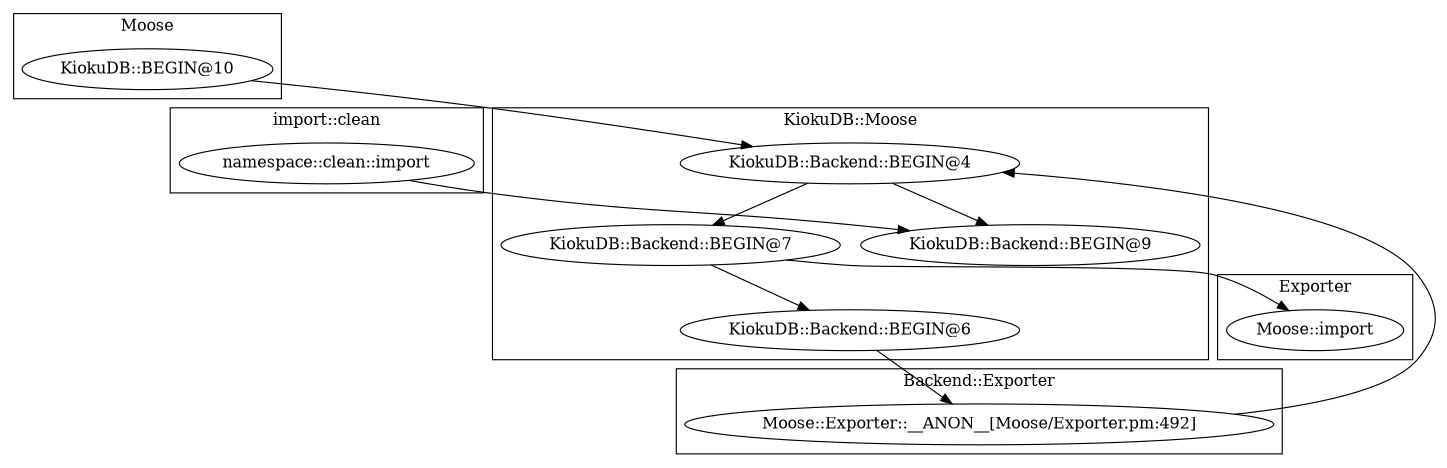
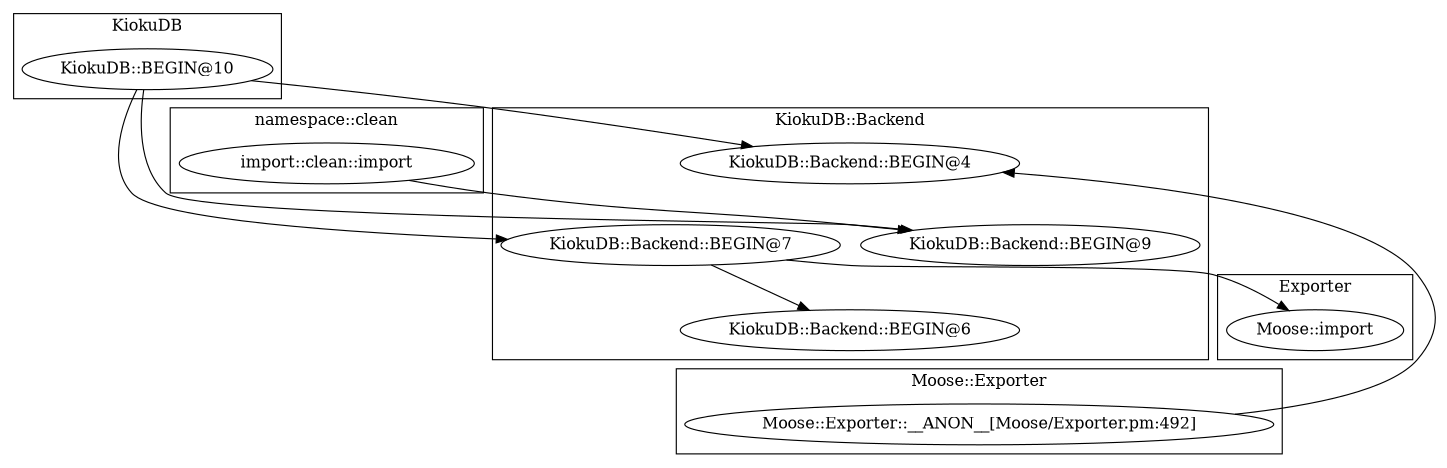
cluster "Moose": label "Moose" -> "KiokuDB"
cluster "import::clean": label "import::clean" -> "namespace::clean"
cluster "KiokuDB::Moose": label "KiokuDB::Moose" -> "KiokuDB::Backend"
node "namespace::clean::import": label "namespace::clean::import" -> "import::clean::import"
edge "KiokuDB::Backend::BEGIN@4" -> "KiokuDB::Backend::BEGIN@7": now "KiokuDB::BEGIN@10" -> "KiokuDB::Backend::BEGIN@7"
edge "KiokuDB::Backend::BEGIN@4" -> "KiokuDB::Backend::BEGIN@9": now "KiokuDB::BEGIN@10" -> "KiokuDB::Backend::BEGIN@9"
edge "KiokuDB::Backend::BEGIN@6" -> "Moose::Exporter::__ANON__[Moose/Exporter.pm:492]": removed
cluster "Backend::Exporter": label "Backend::Exporter" -> "Moose::Exporter"
